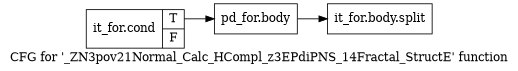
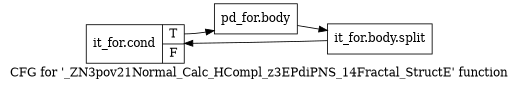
edge "it_for.body.split" -> "it_for.cond": added
